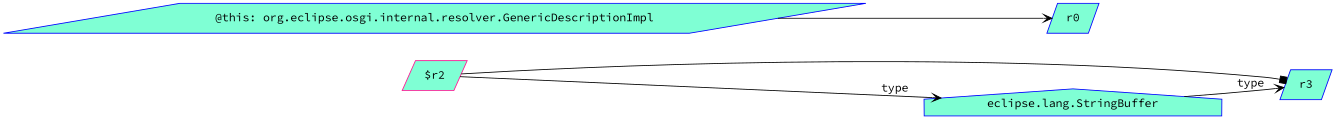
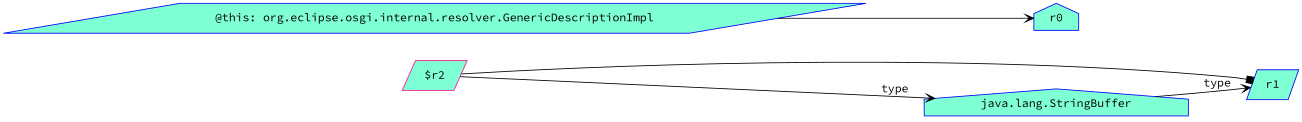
node "r0": shape parallelogram -> house
node "r3": label "r3" -> "r1"
node "eclipse.lang.StringBuffer": label "eclipse.lang.StringBuffer" -> "java.lang.StringBuffer"
